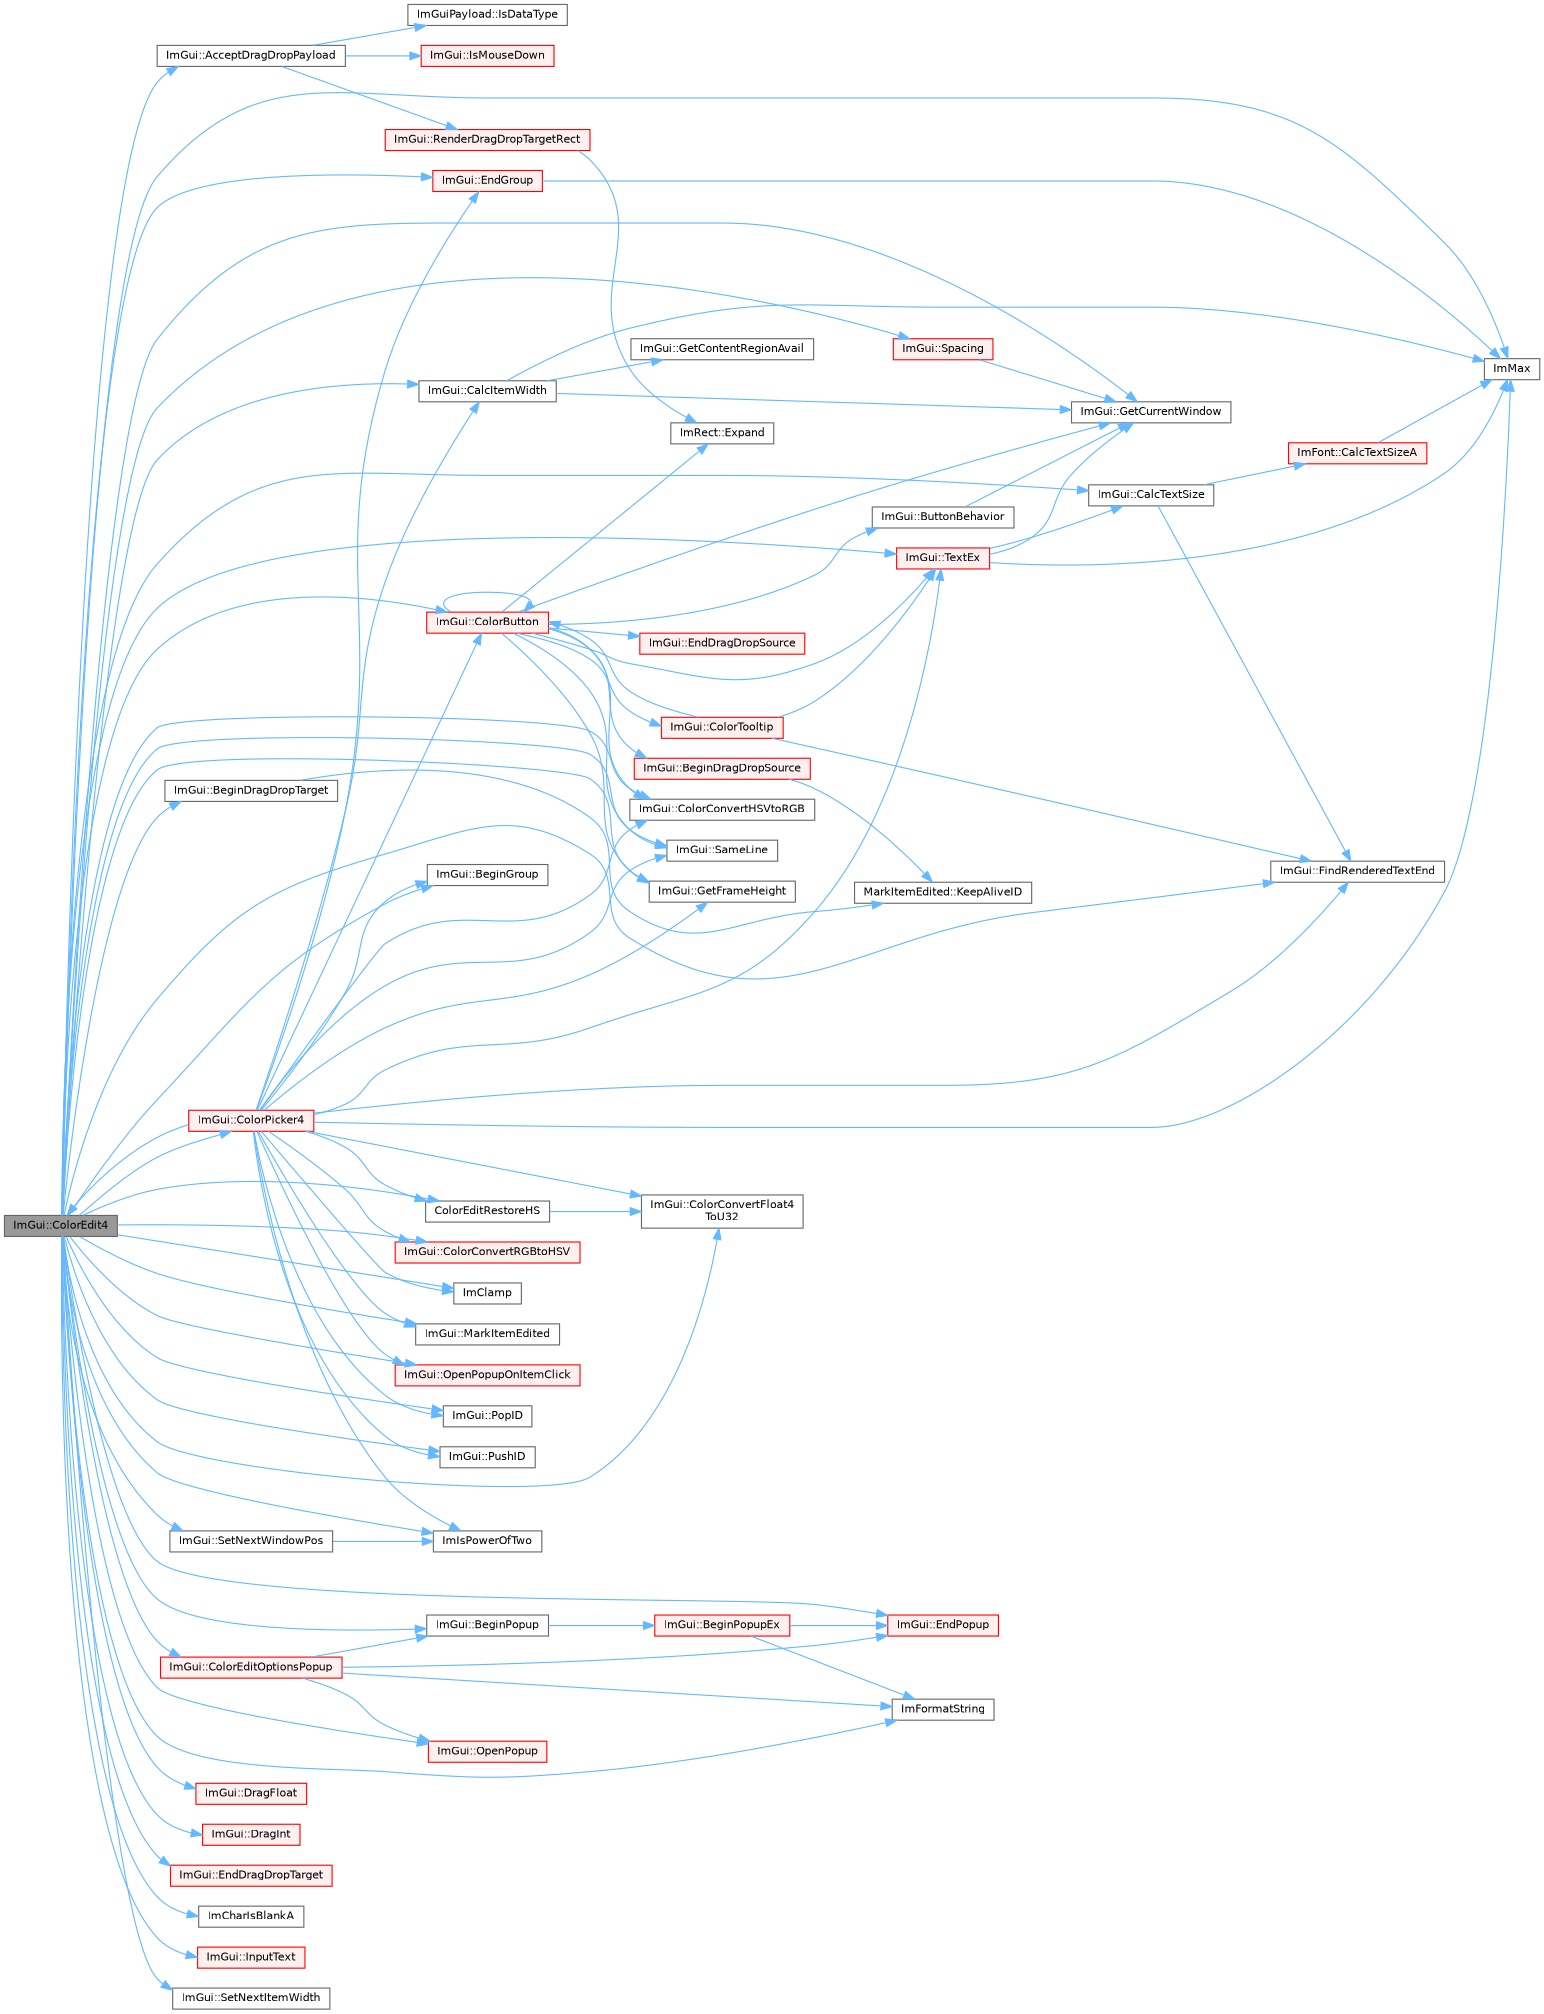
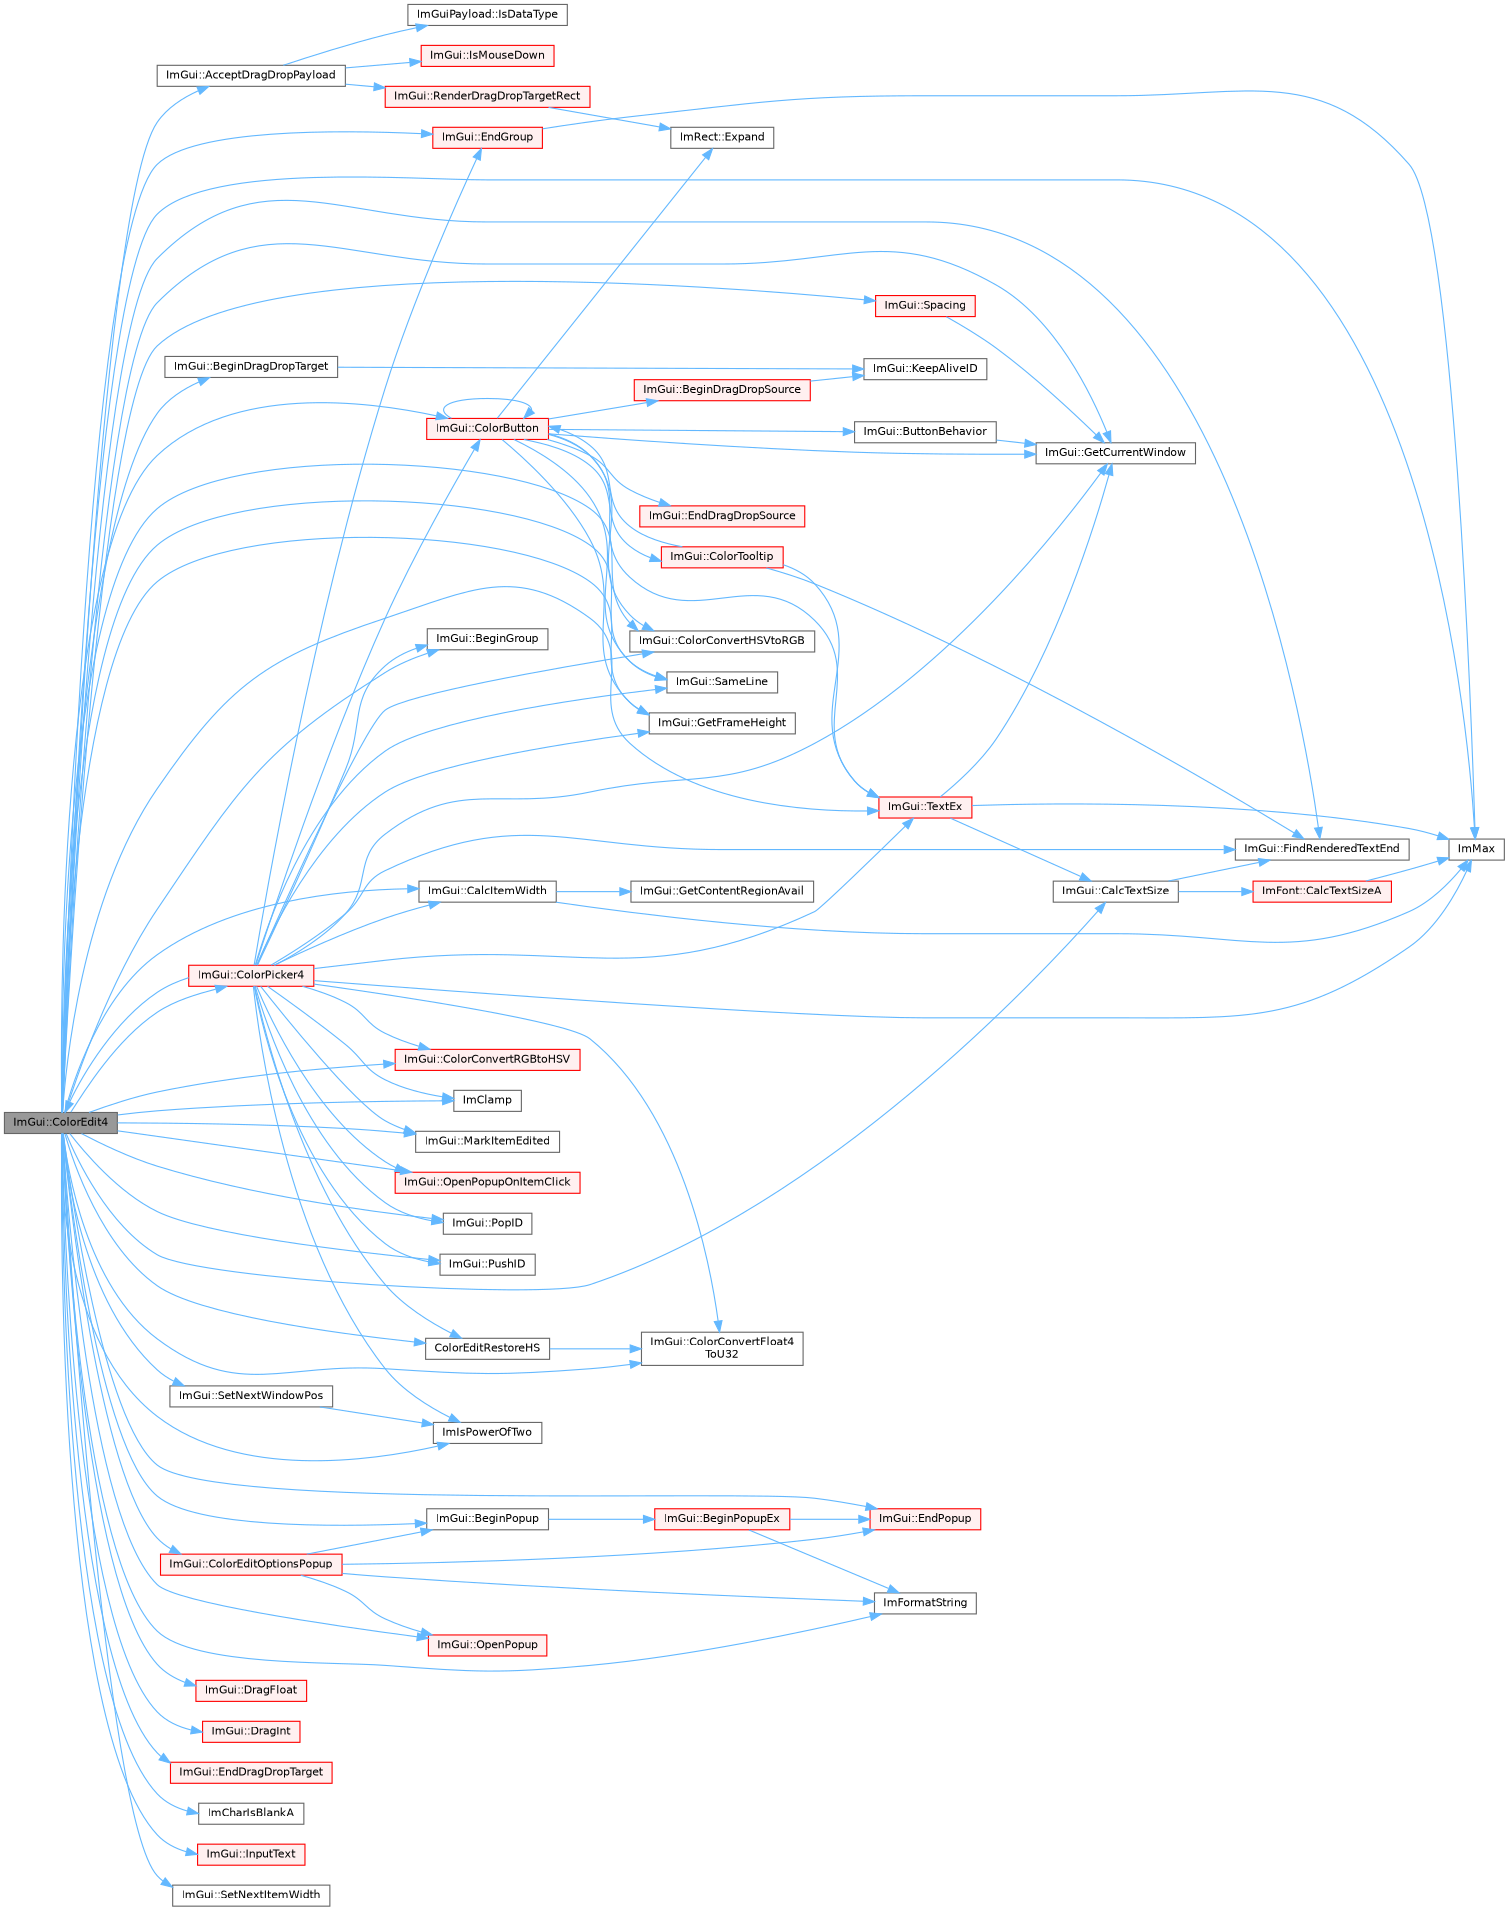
edge "ImGui::CalcItemWidth" -> "ImGui::GetCurrentWindow": now "ImGui::ColorPicker4" -> "ImGui::GetCurrentWindow"
node "MarkItemEdited::KeepAliveID": label "MarkItemEdited::KeepAliveID" -> "ImGui::KeepAliveID"
